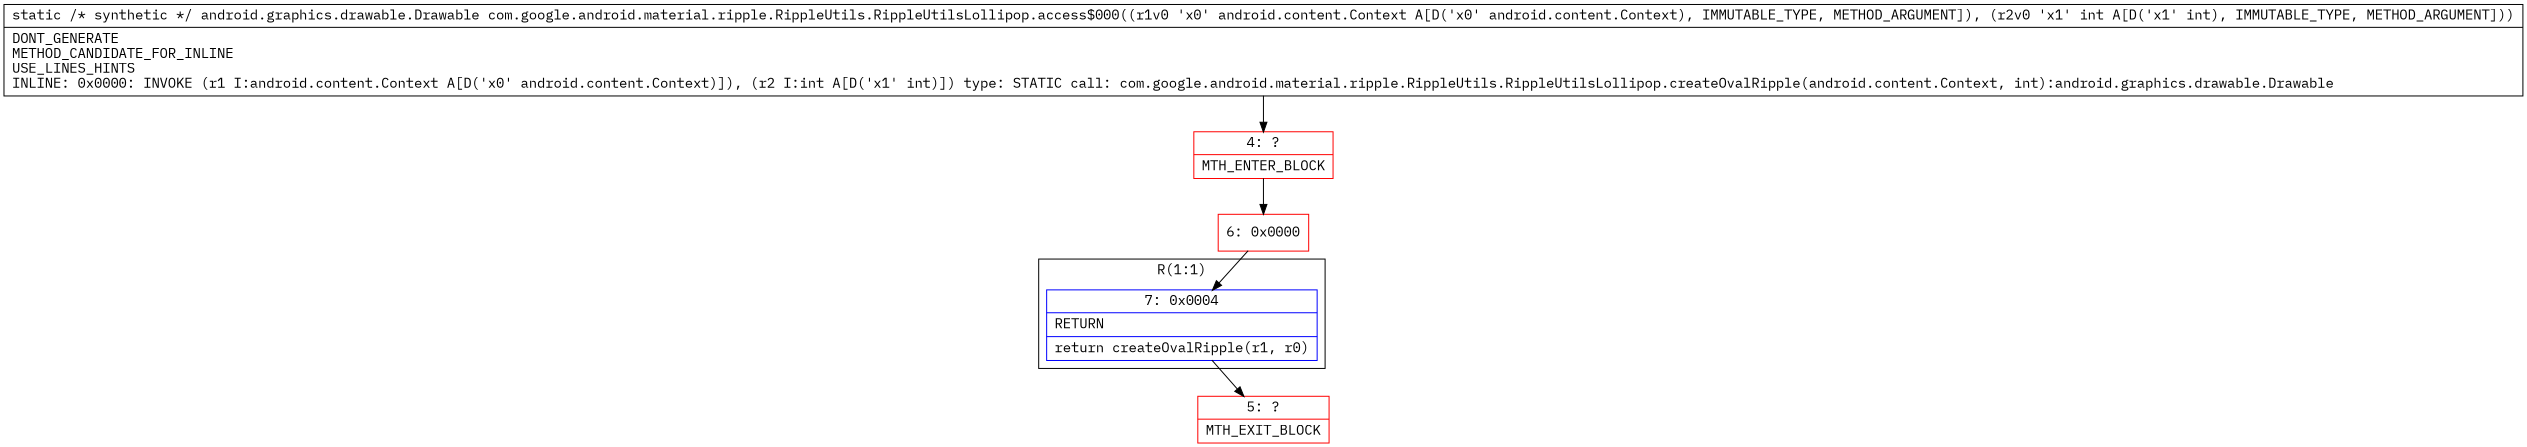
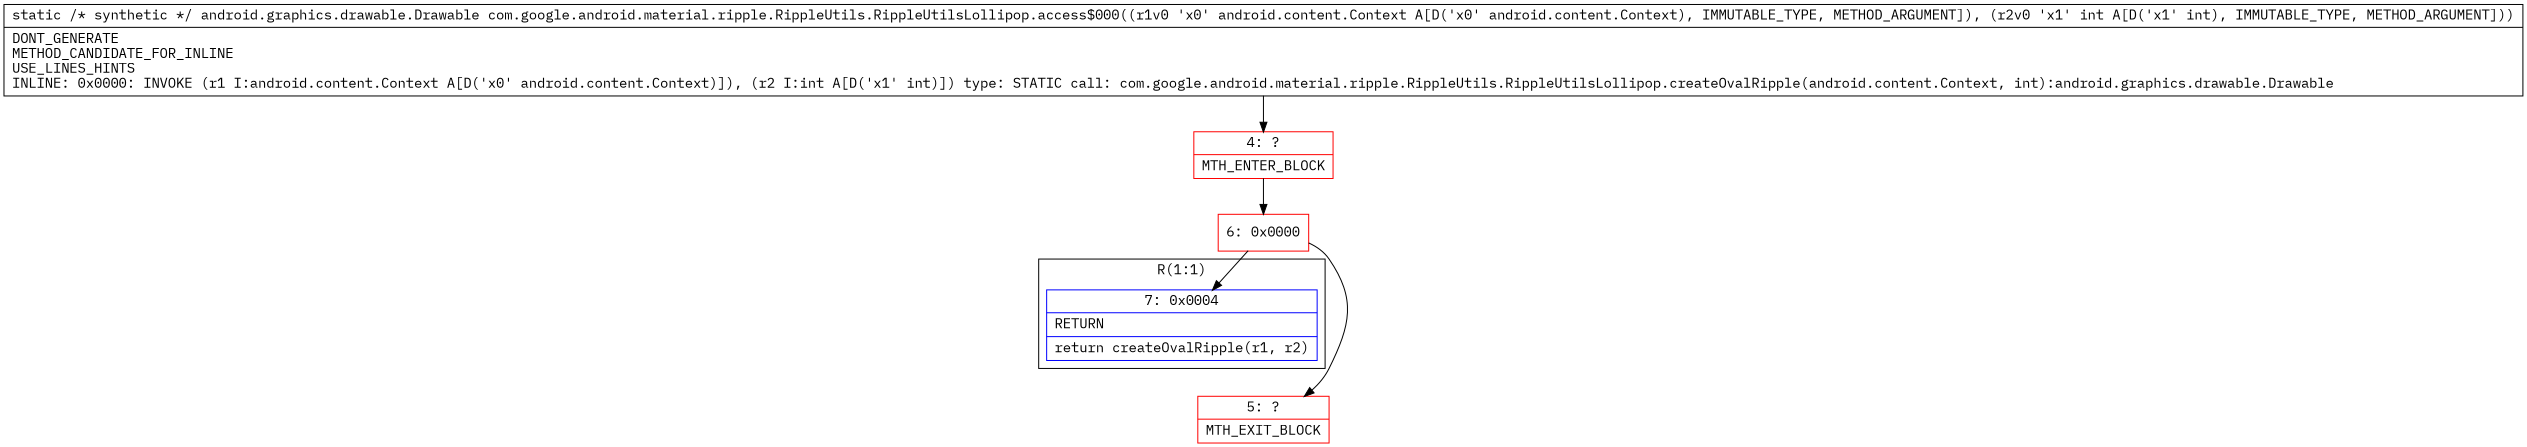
node "7: 0x0004": text "return createOvalRipple(r1, r0)" -> "return createOvalRipple(r1, r2)"
edge "7: 0x0004" -> "5: ?": now "6: 0x0000" -> "5: ?"
